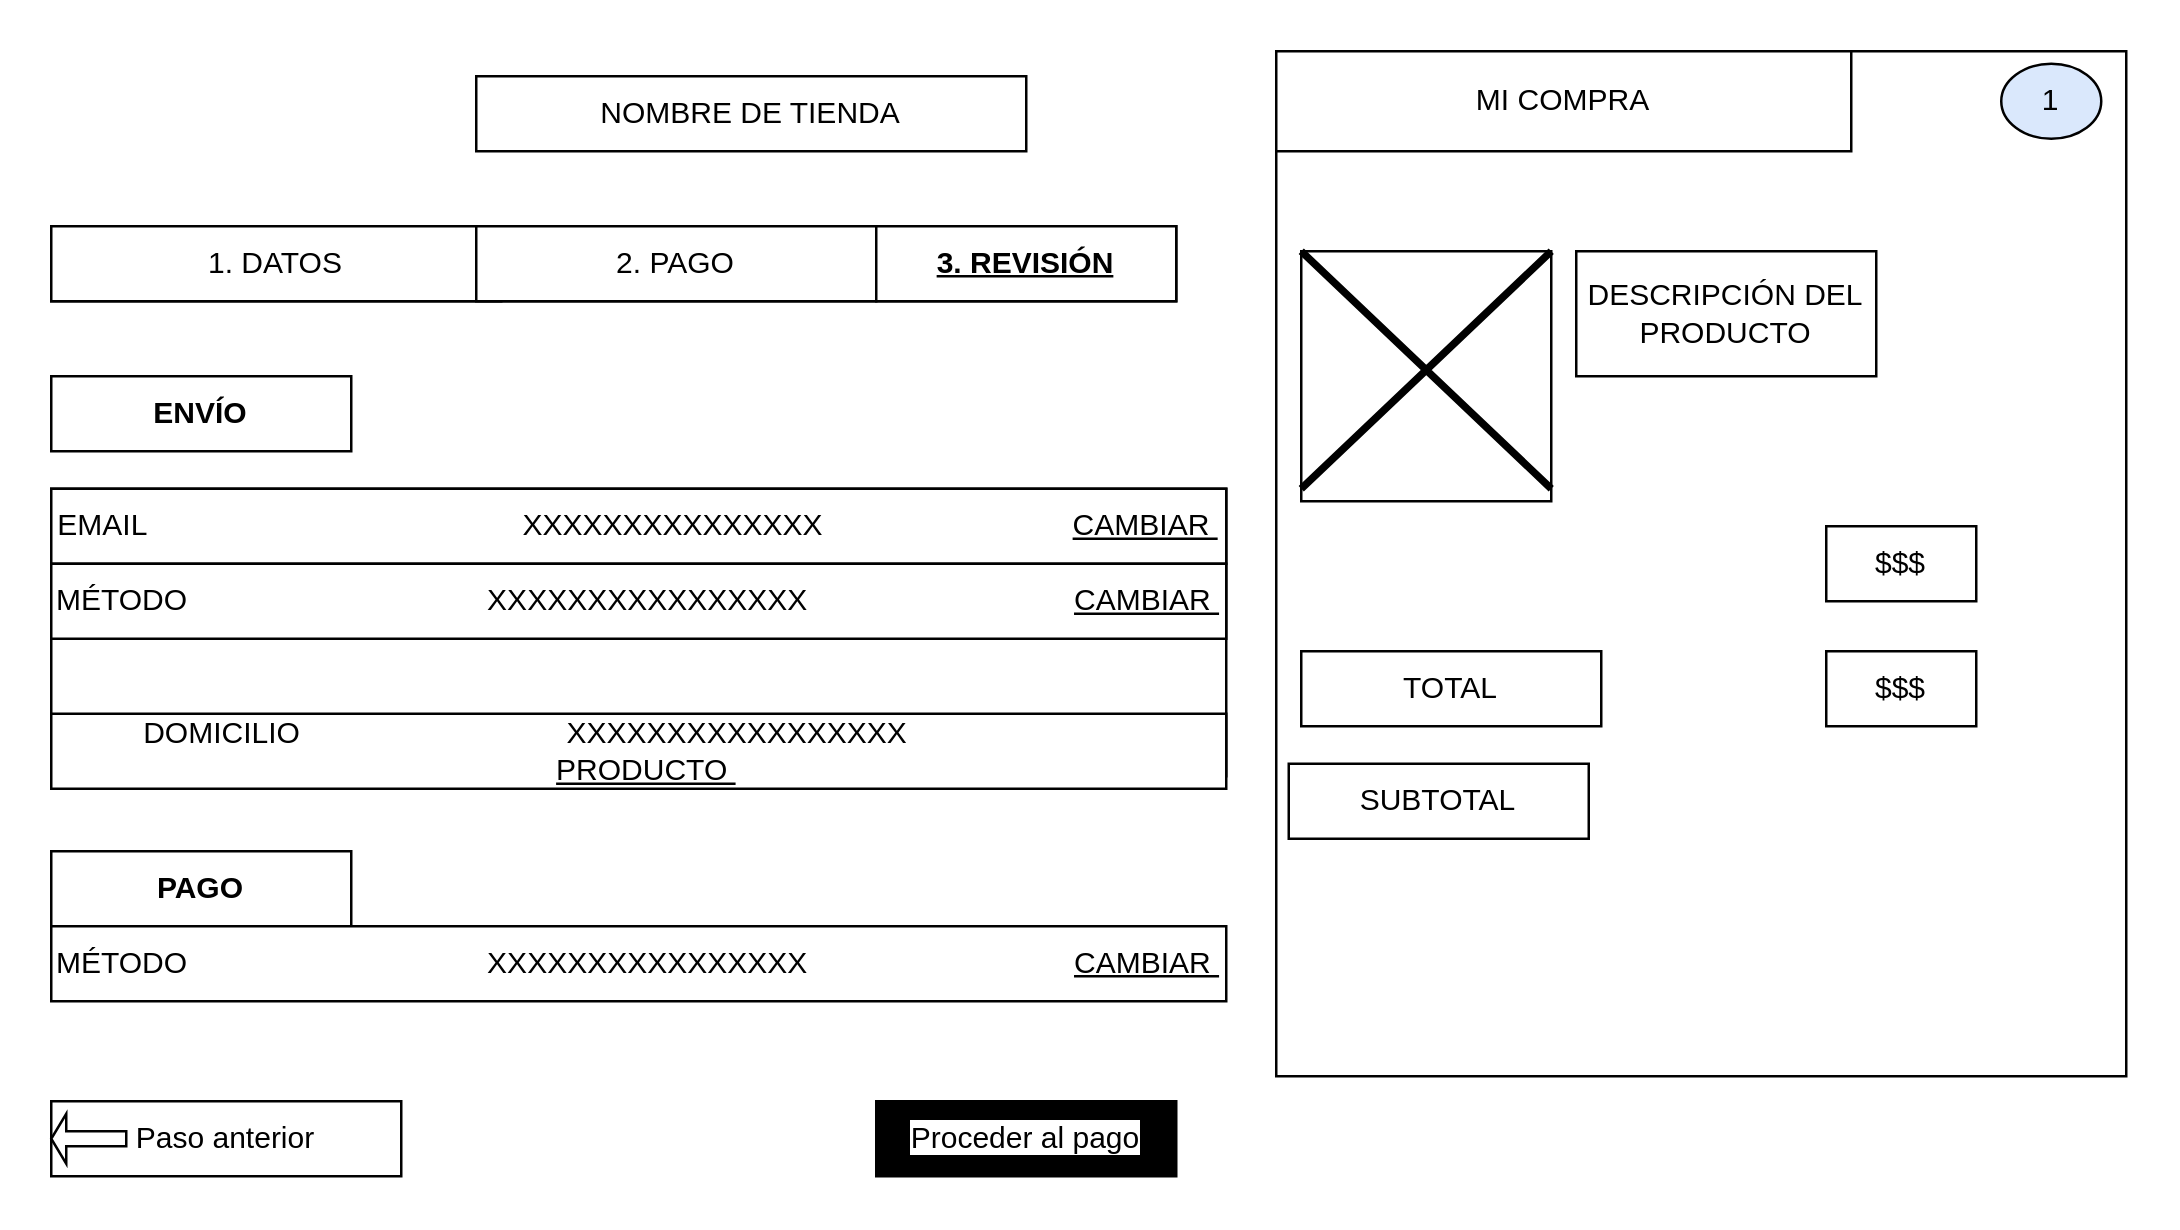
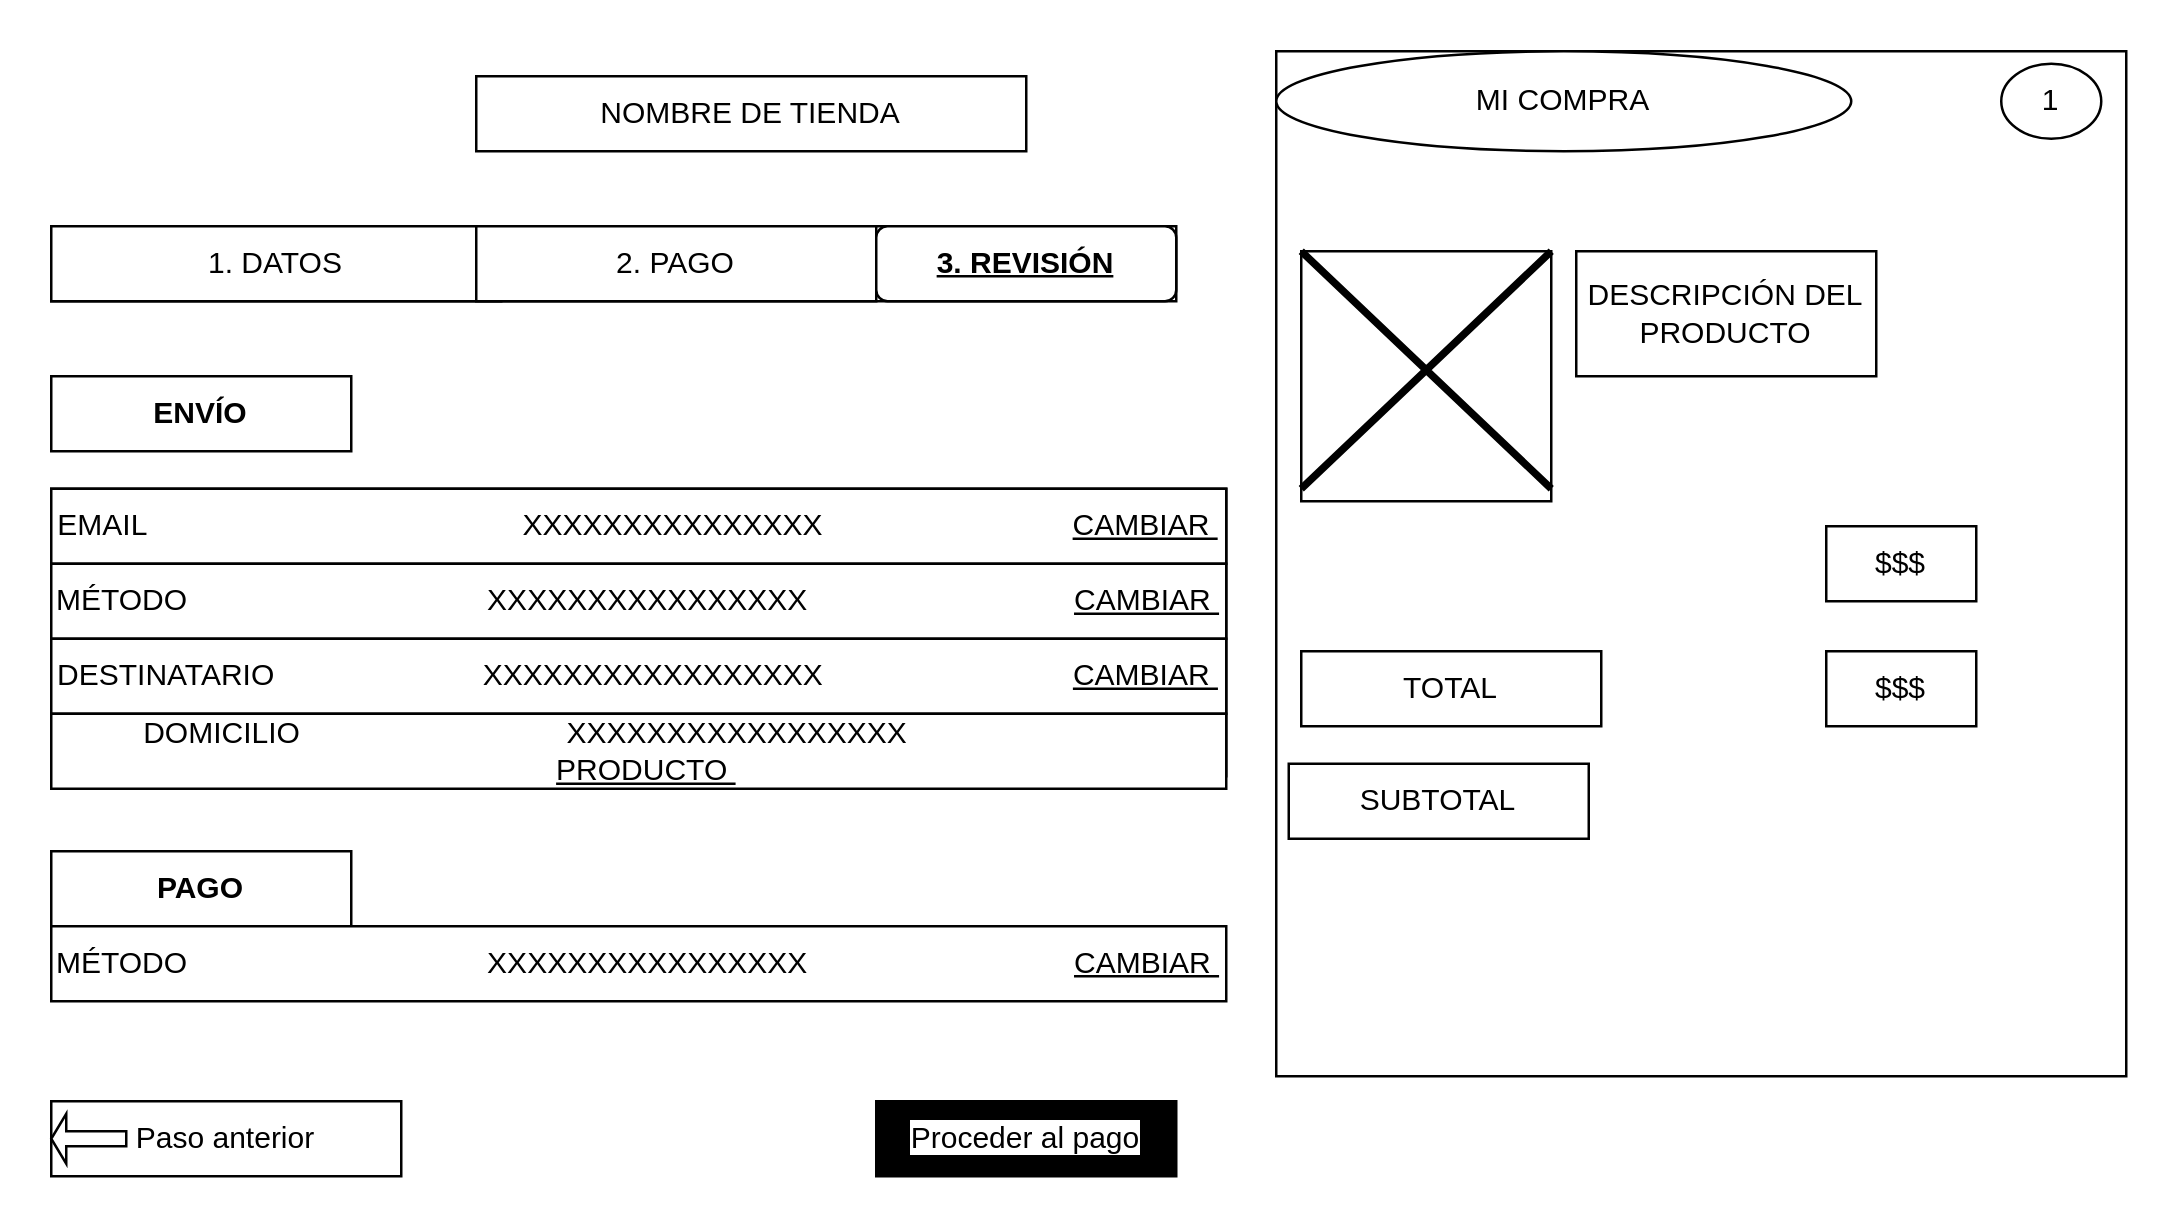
node "MI COMPRA": shape rectangle -> ellipse
node "1": fillcolor #dae8fc -> #ffffff
node "3. REVISIÓN": shape rectangle -> rounded rectangle
node "DESTINATARIO XXXXXXXXXXXXXXXXX CAMBIAR": added
